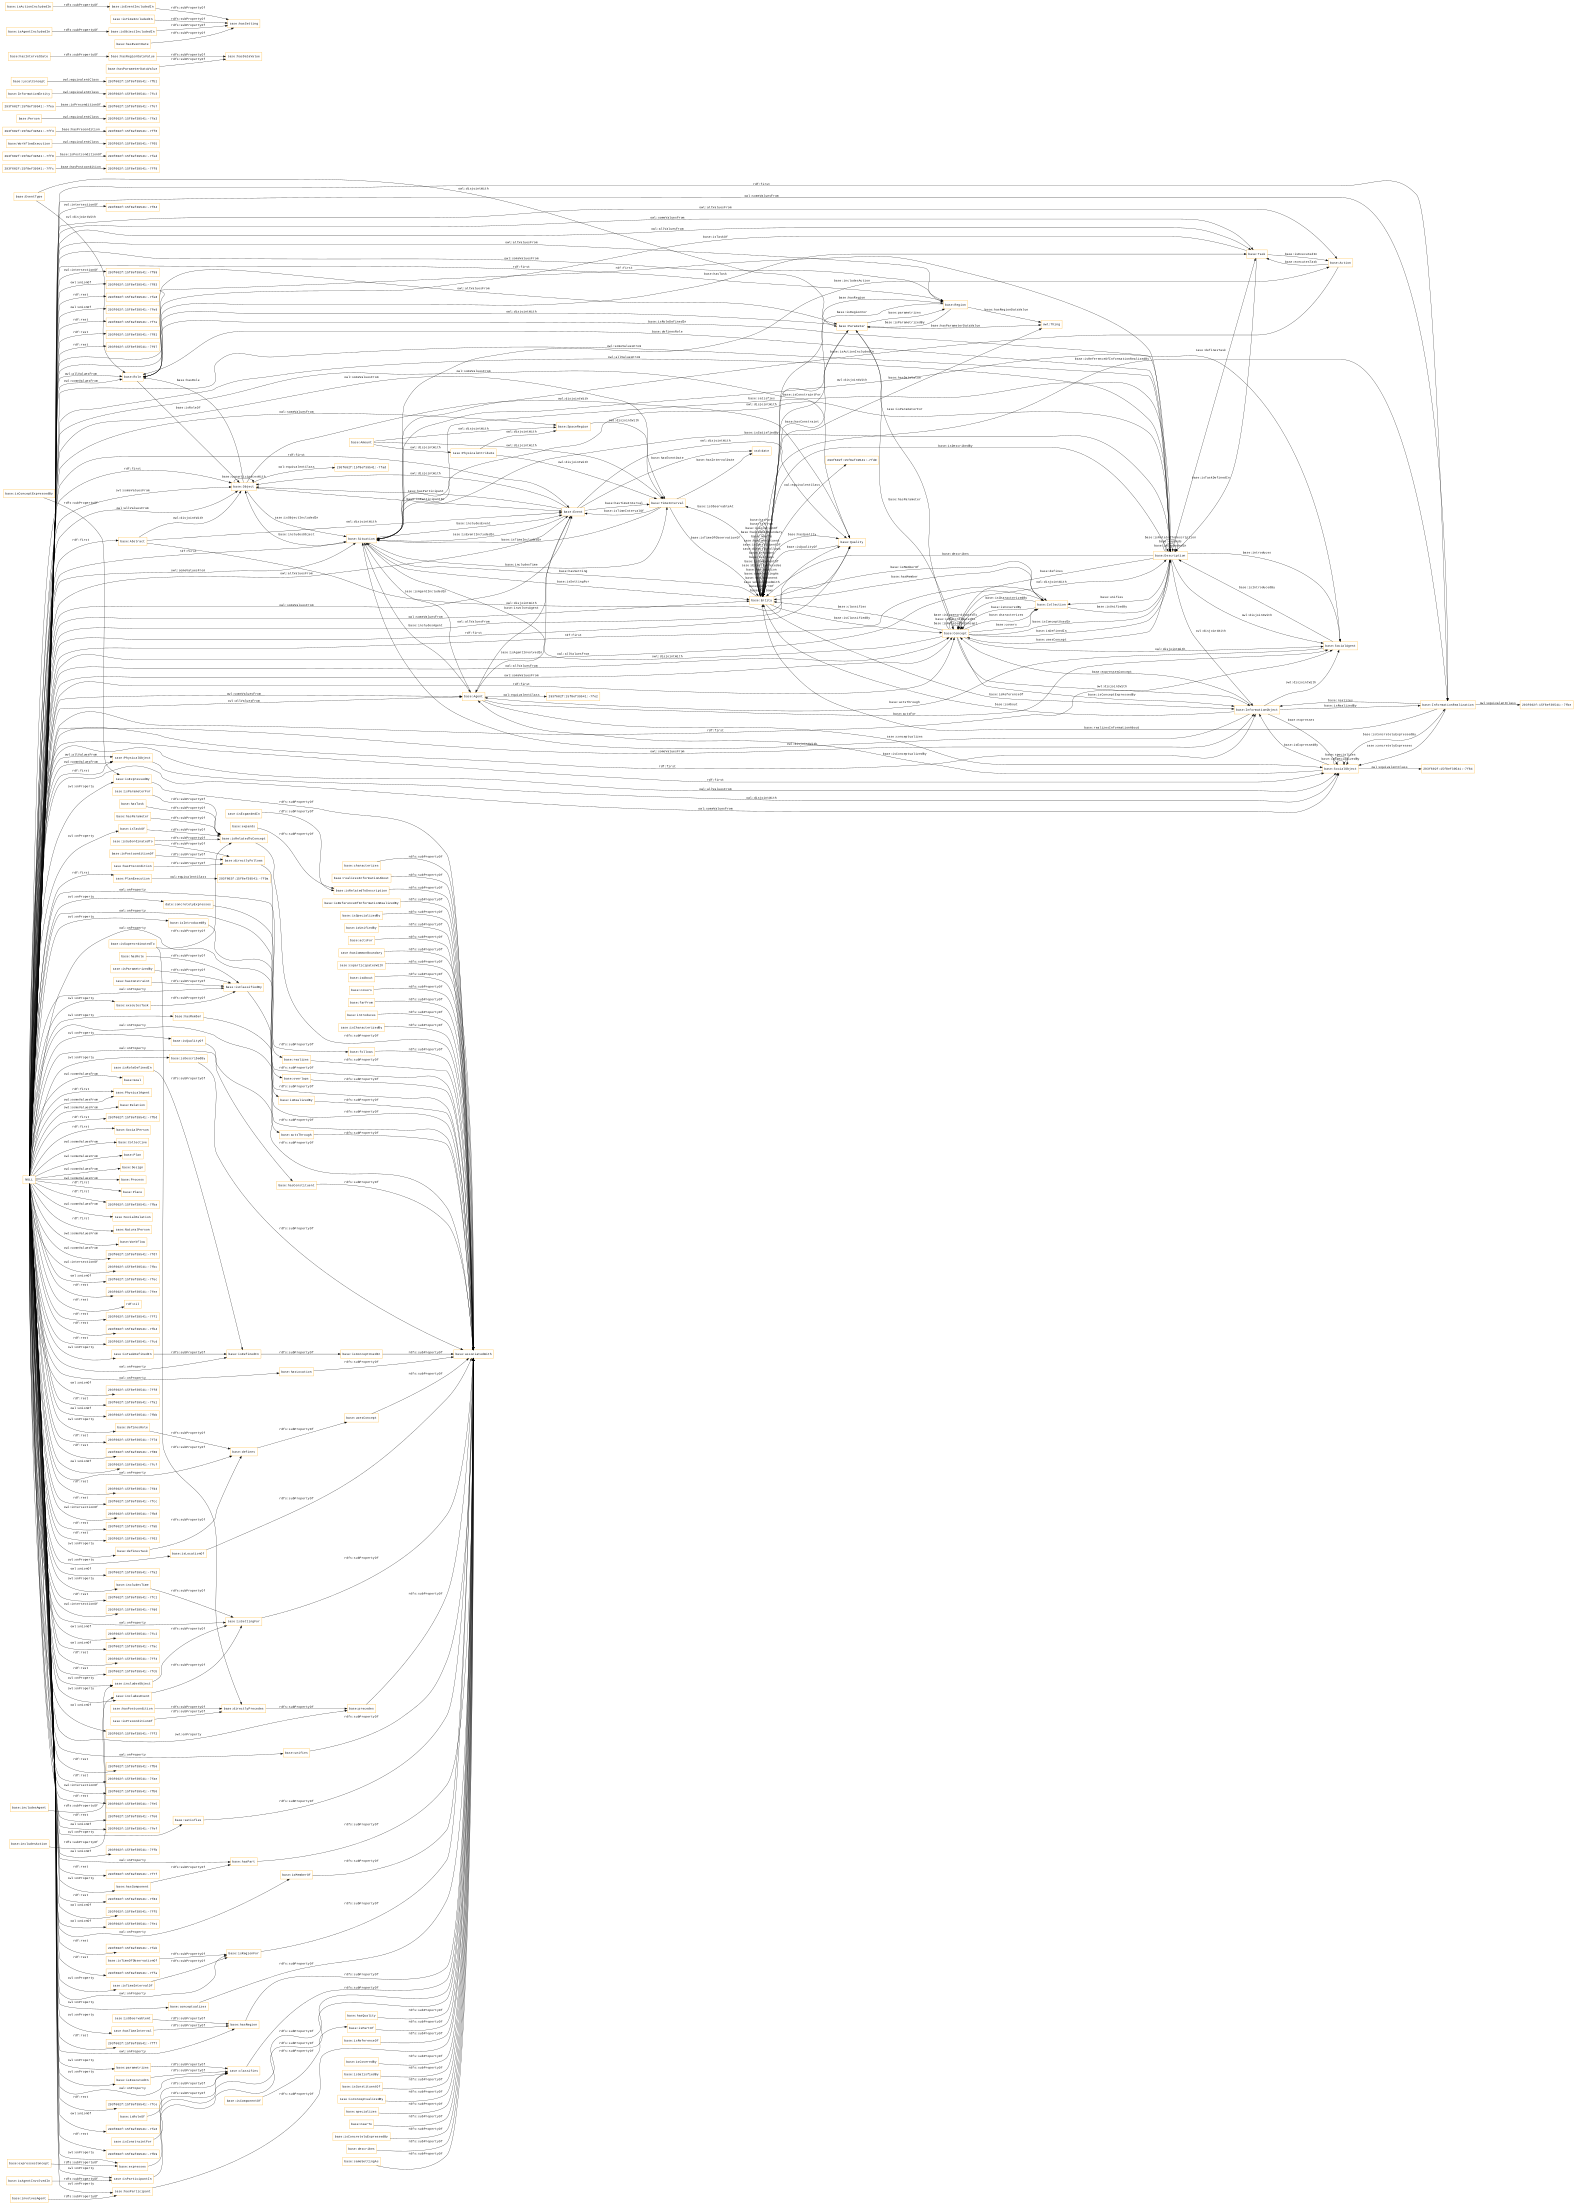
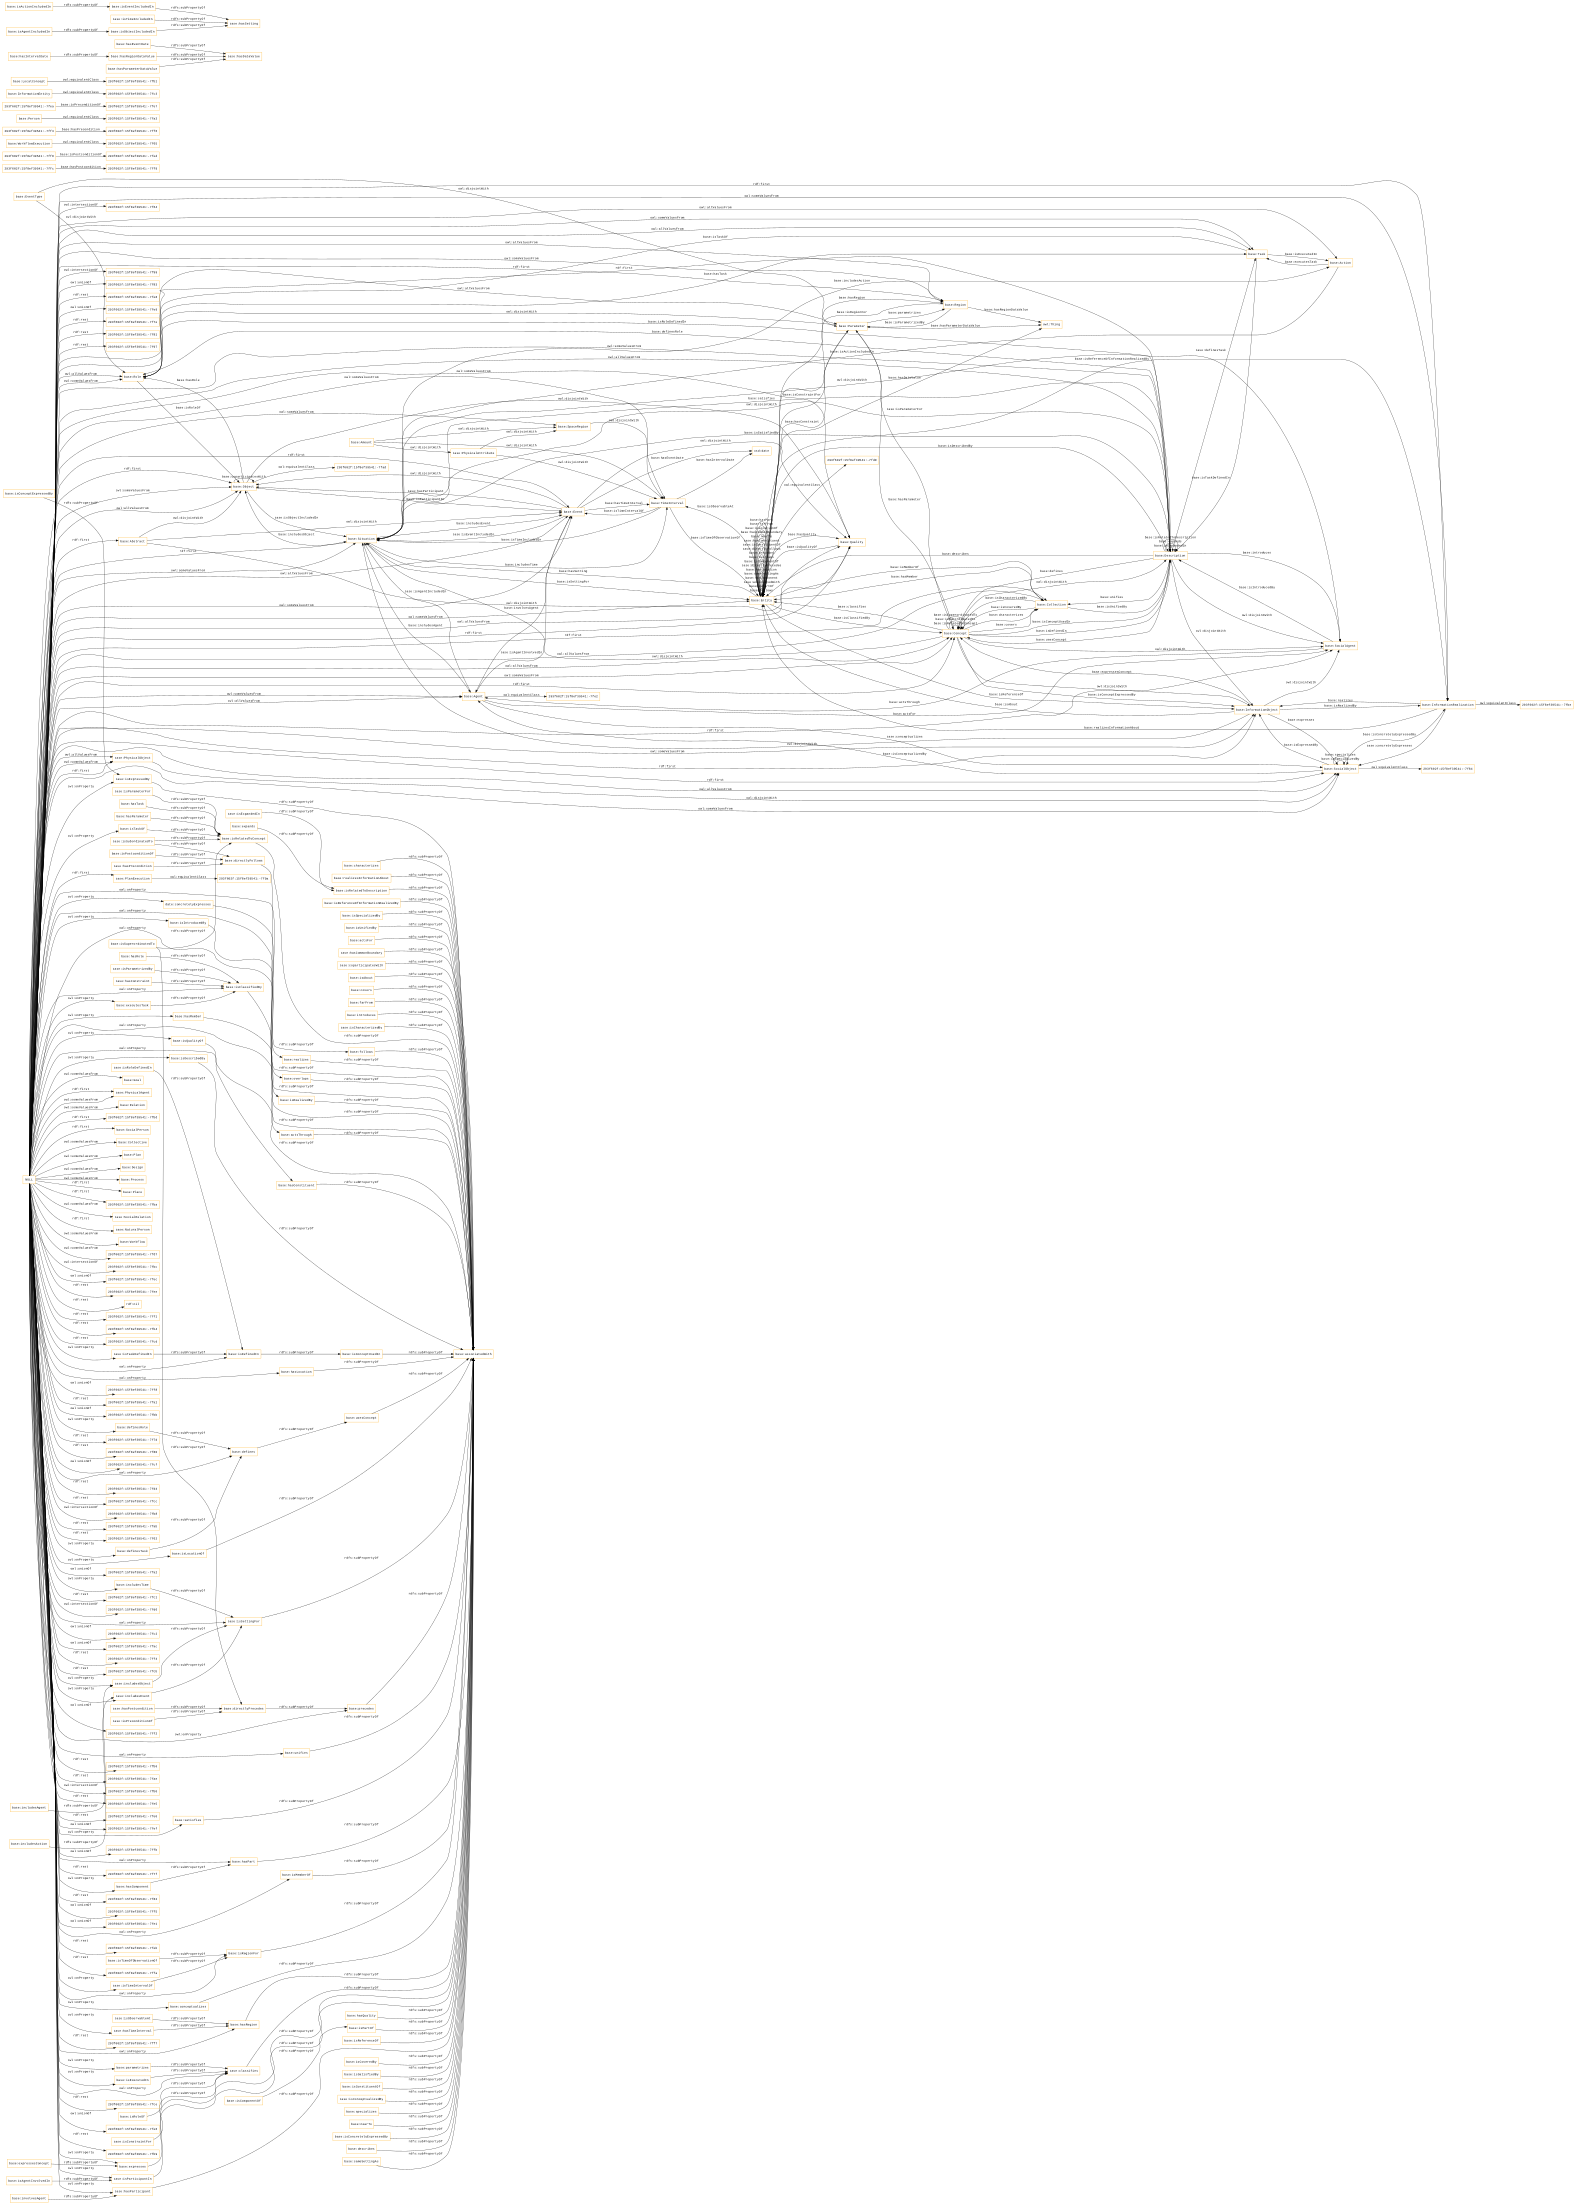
edge "base:hasEventDate" -> "base:hasSetting": now "base:hasEventDate" -> "base:hasDataValue"
